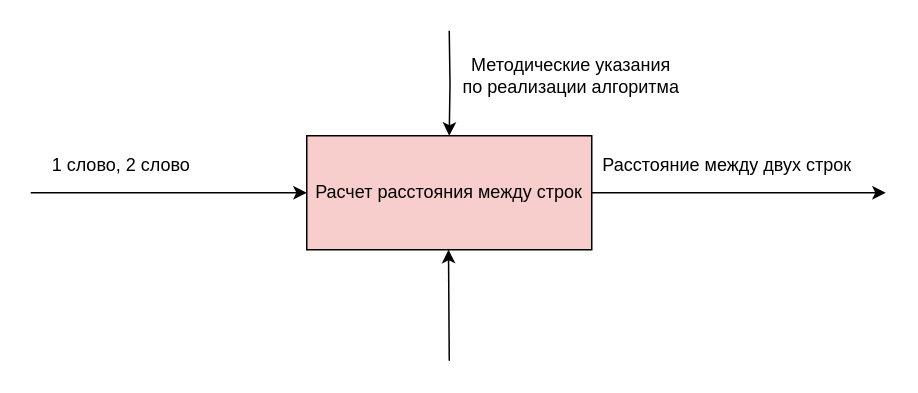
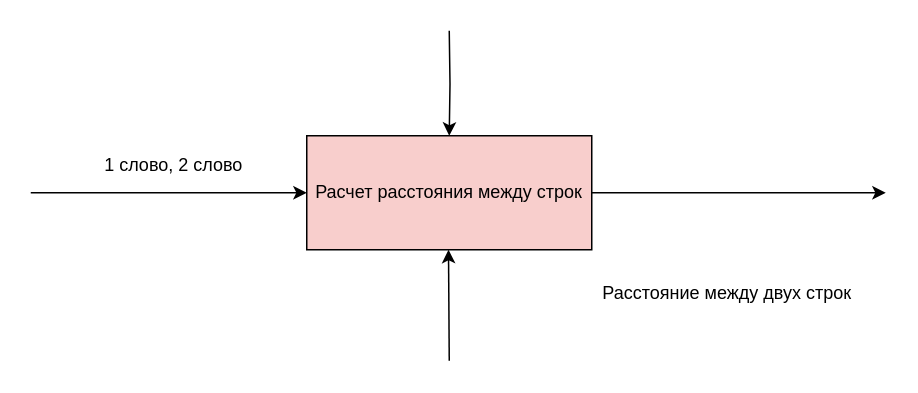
node "Методические указания по реализации алгоритма": removed
node "1 слово, 2 слово": moved (121, 166) -> (173, 166)
node "Расстояние между двух строк": moved (727, 166) -> (727, 293)
